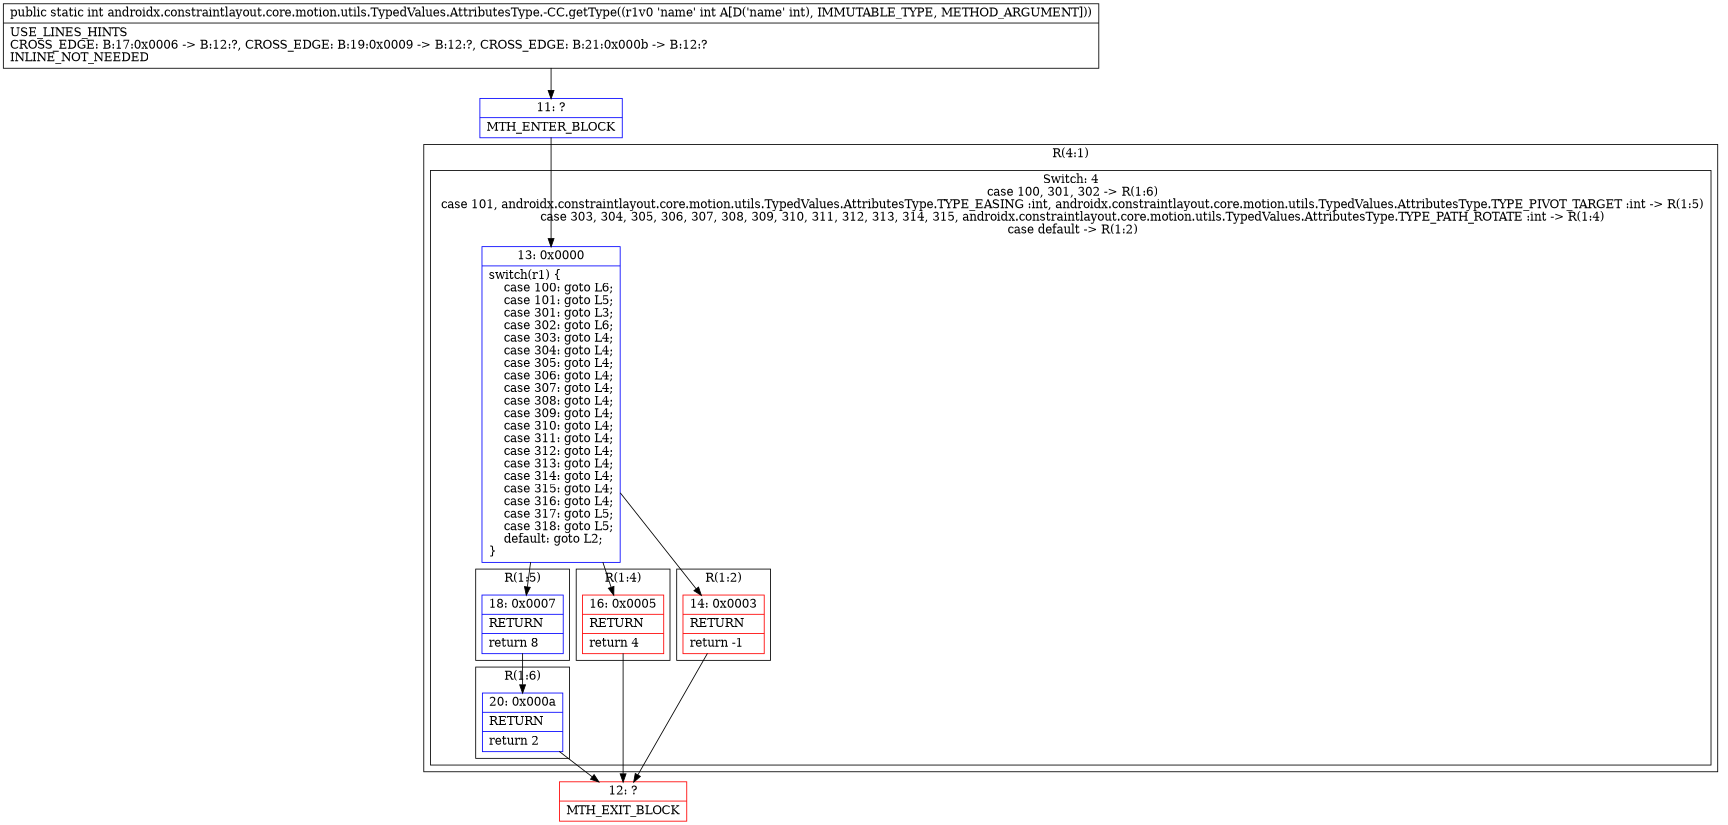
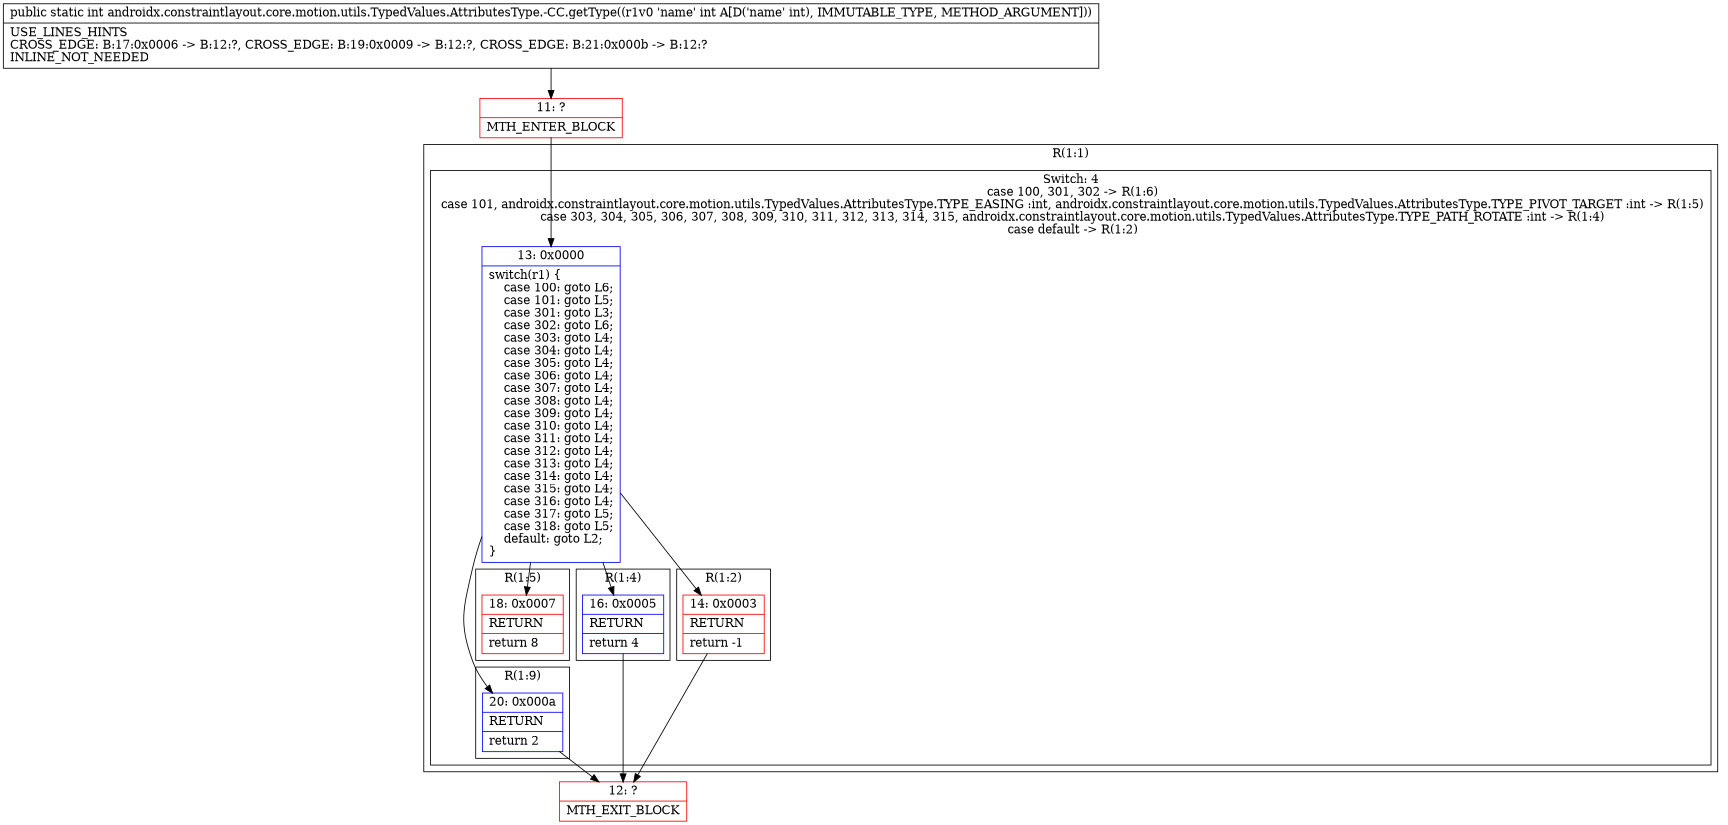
node "11: ?": color blue -> red
cluster "R(4:1)": label "R(4:1)" -> "R(1:1)"
node "18: 0x0007": color blue -> red
node "16: 0x0005": color red -> blue
edge "18: 0x0007" -> "20: 0x000a": now "13: 0x0000" -> "20: 0x000a"
cluster "R(1:6)": label "R(1:6)" -> "R(1:9)"
